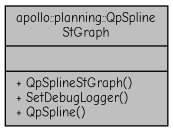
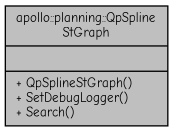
node "apollo::planning::QpSpline": text "+ QpSpline()" -> "+ Search()"
